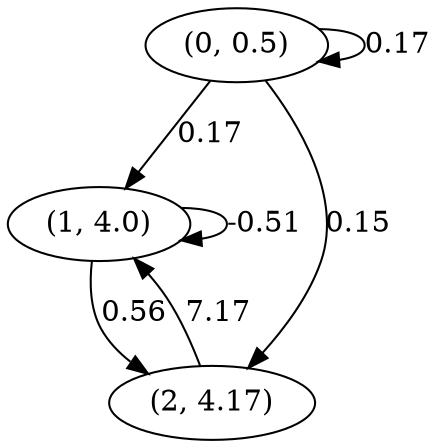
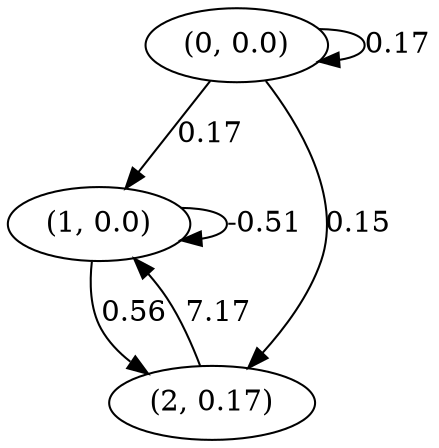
node "(0, 0.5)": label "(0, 0.5)" -> "(0, 0.0)"
node "(1, 4.0)": label "(1, 4.0)" -> "(1, 0.0)"
node "(2, 4.17)": label "(2, 4.17)" -> "(2, 0.17)"
